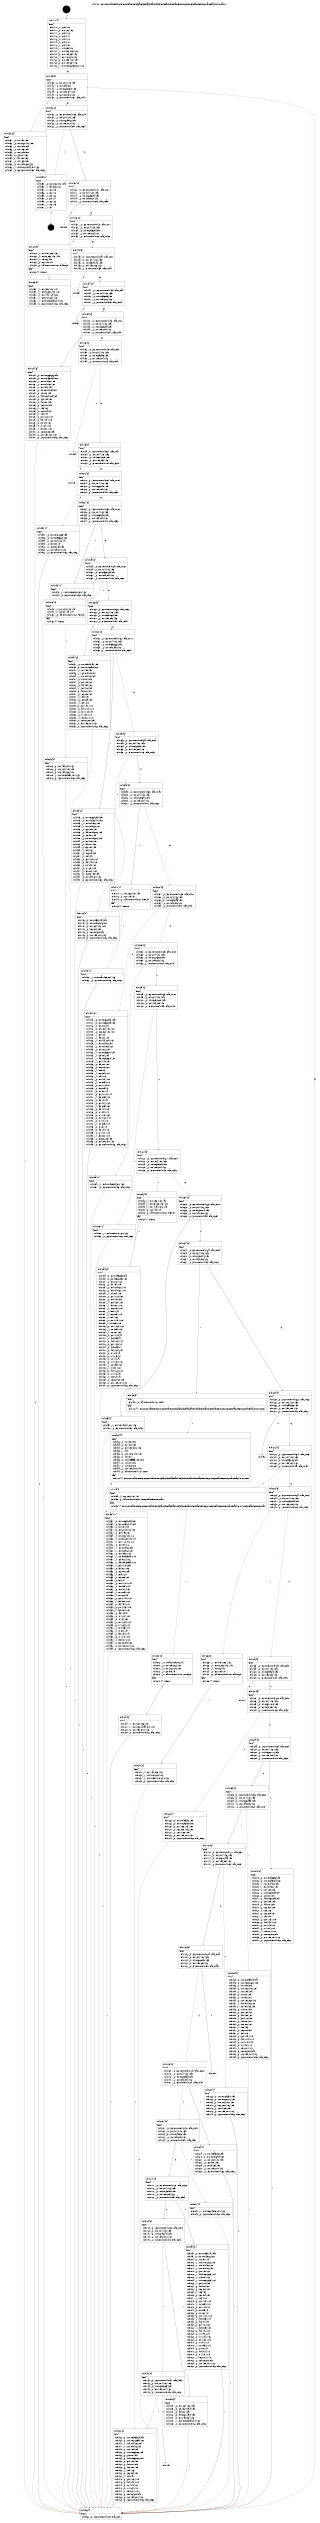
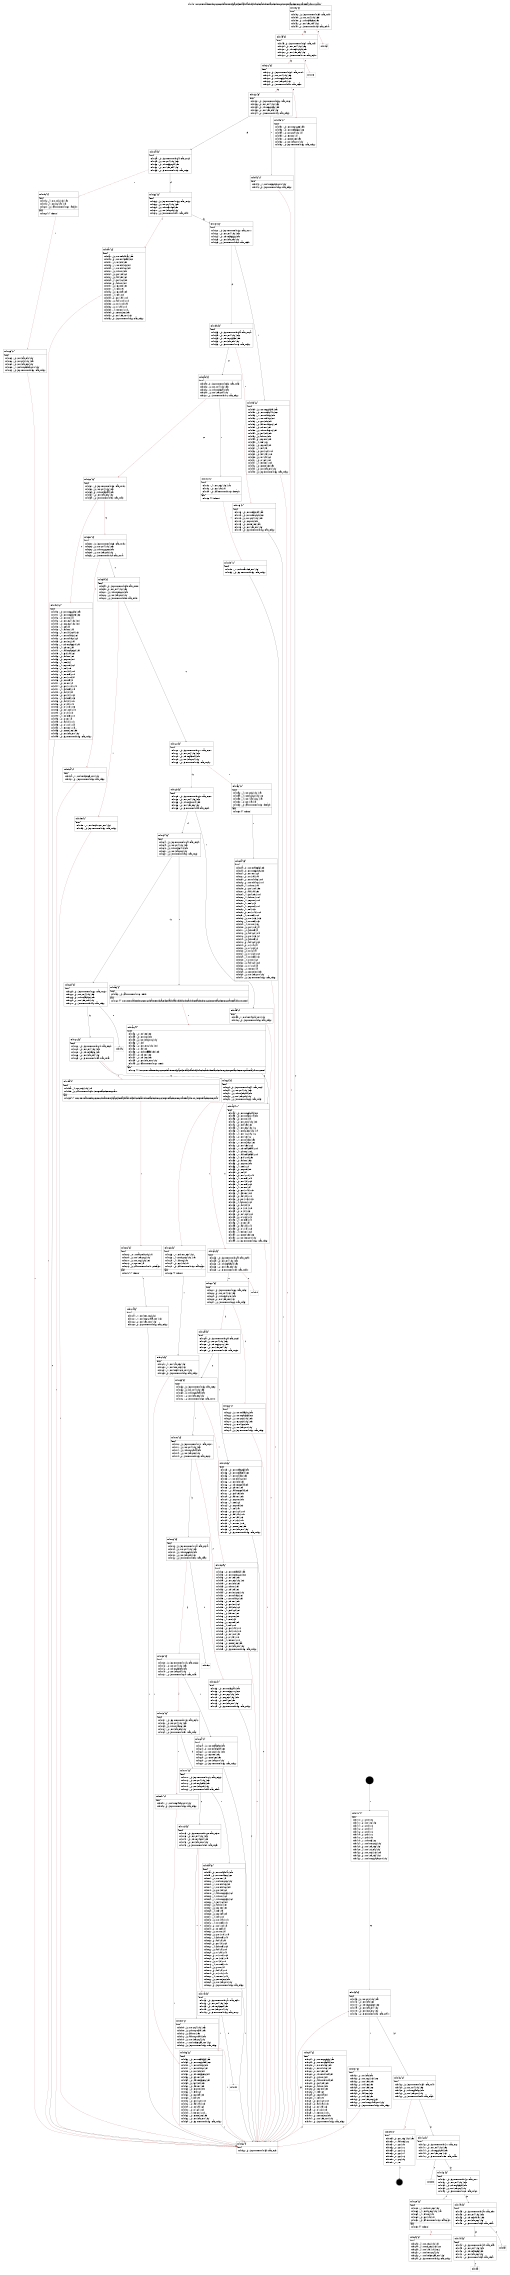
node "0x4014cd [25]": removed
